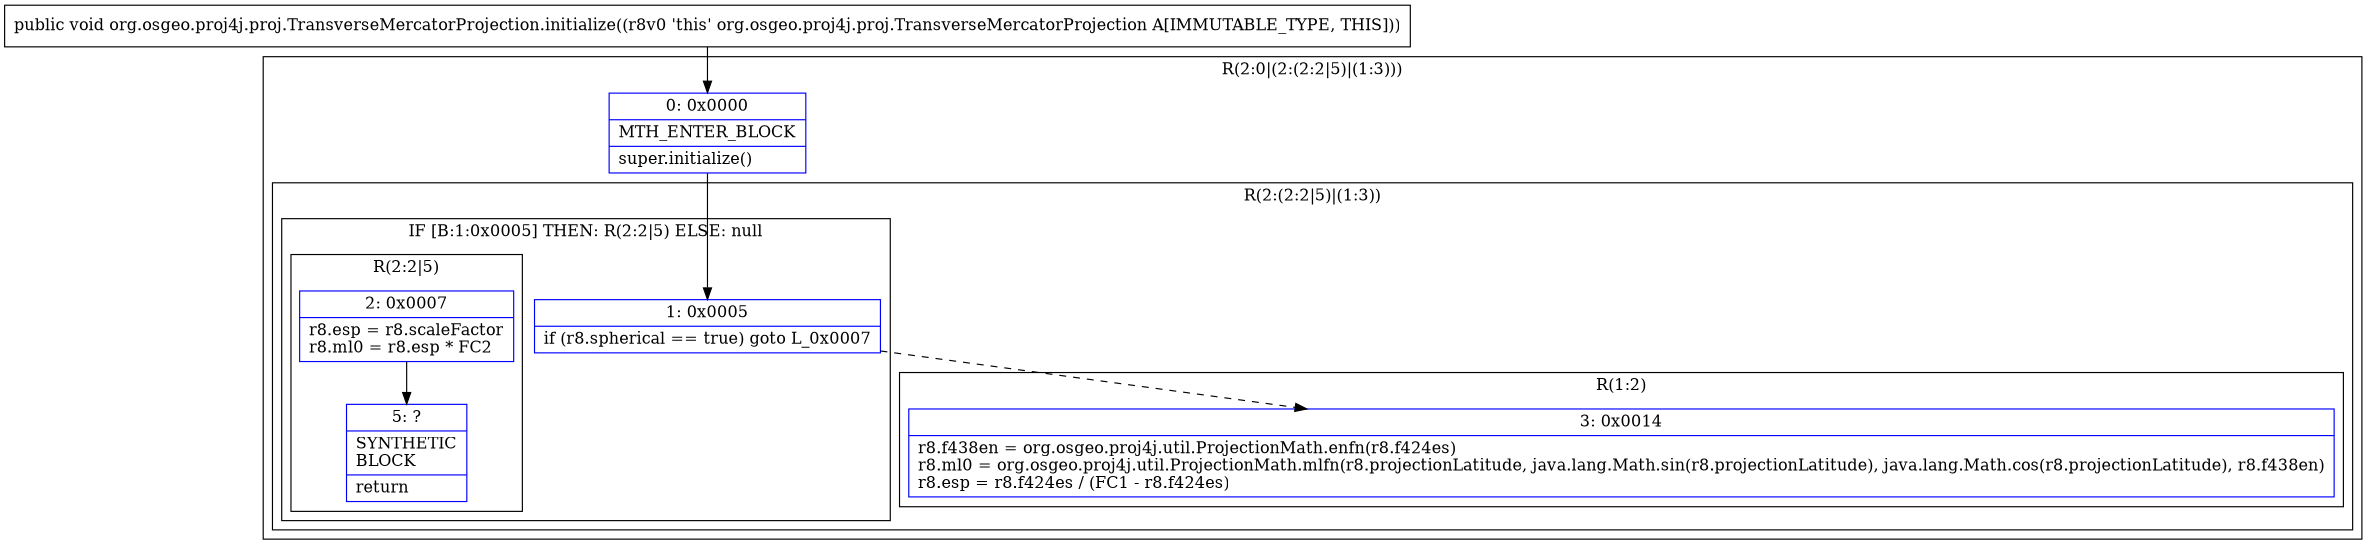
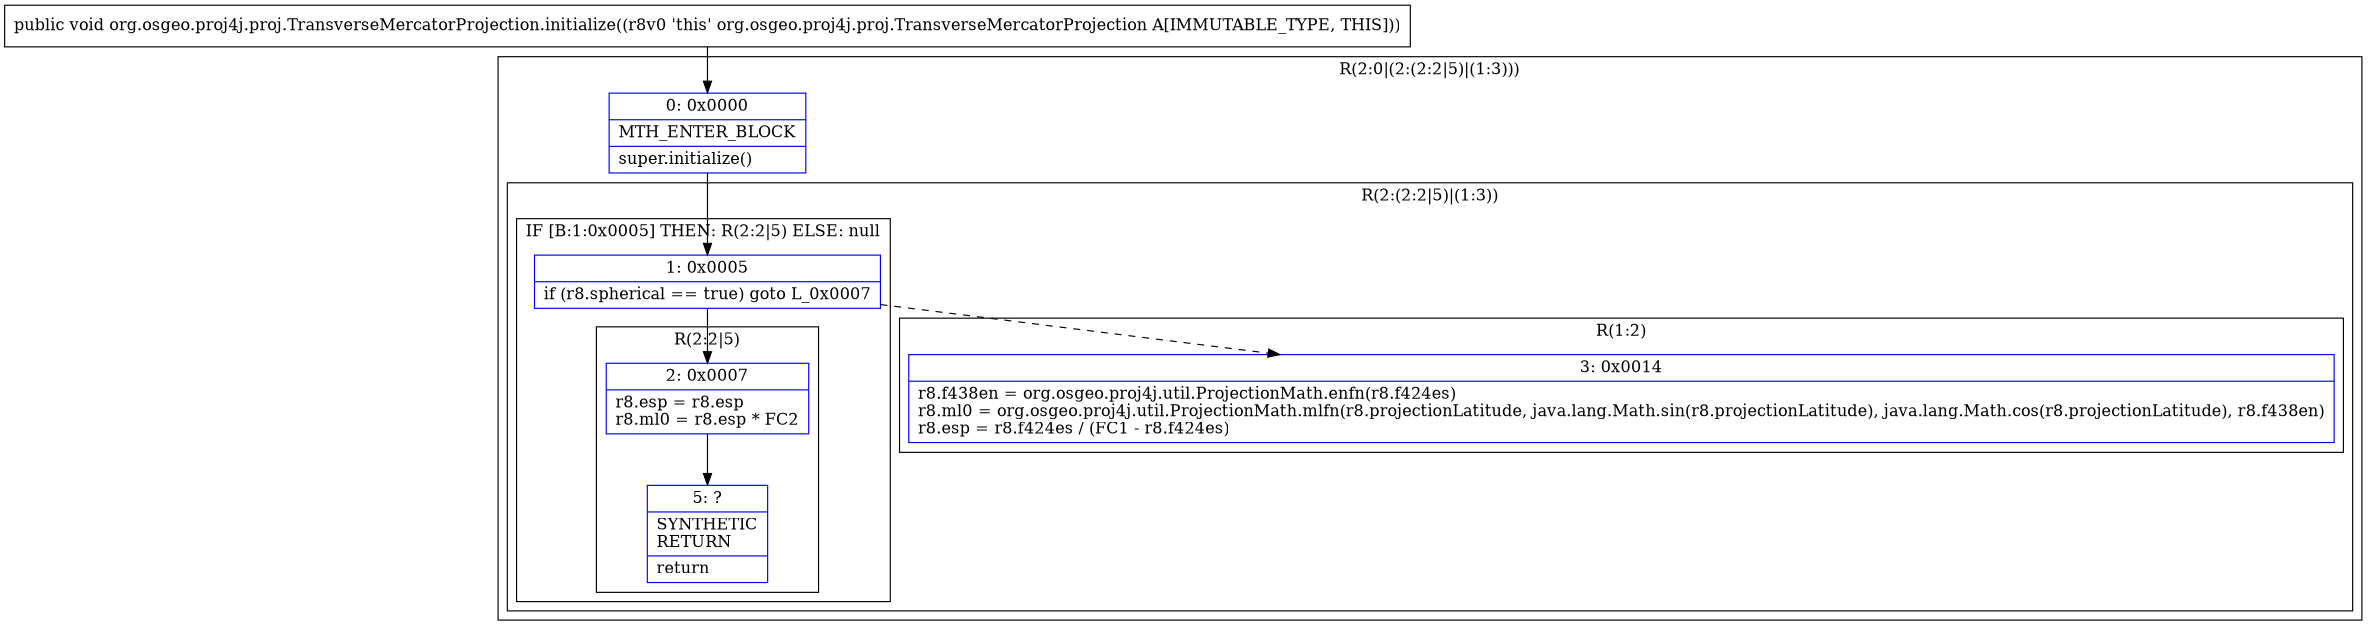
node "2: 0x0007": text "r8.esp = r8.scaleFactor" -> "r8.esp = r8.esp"
edge "1: 0x0005" -> "2: 0x0007": added
node "5: ?": text "BLOCK" -> "RETURN"
